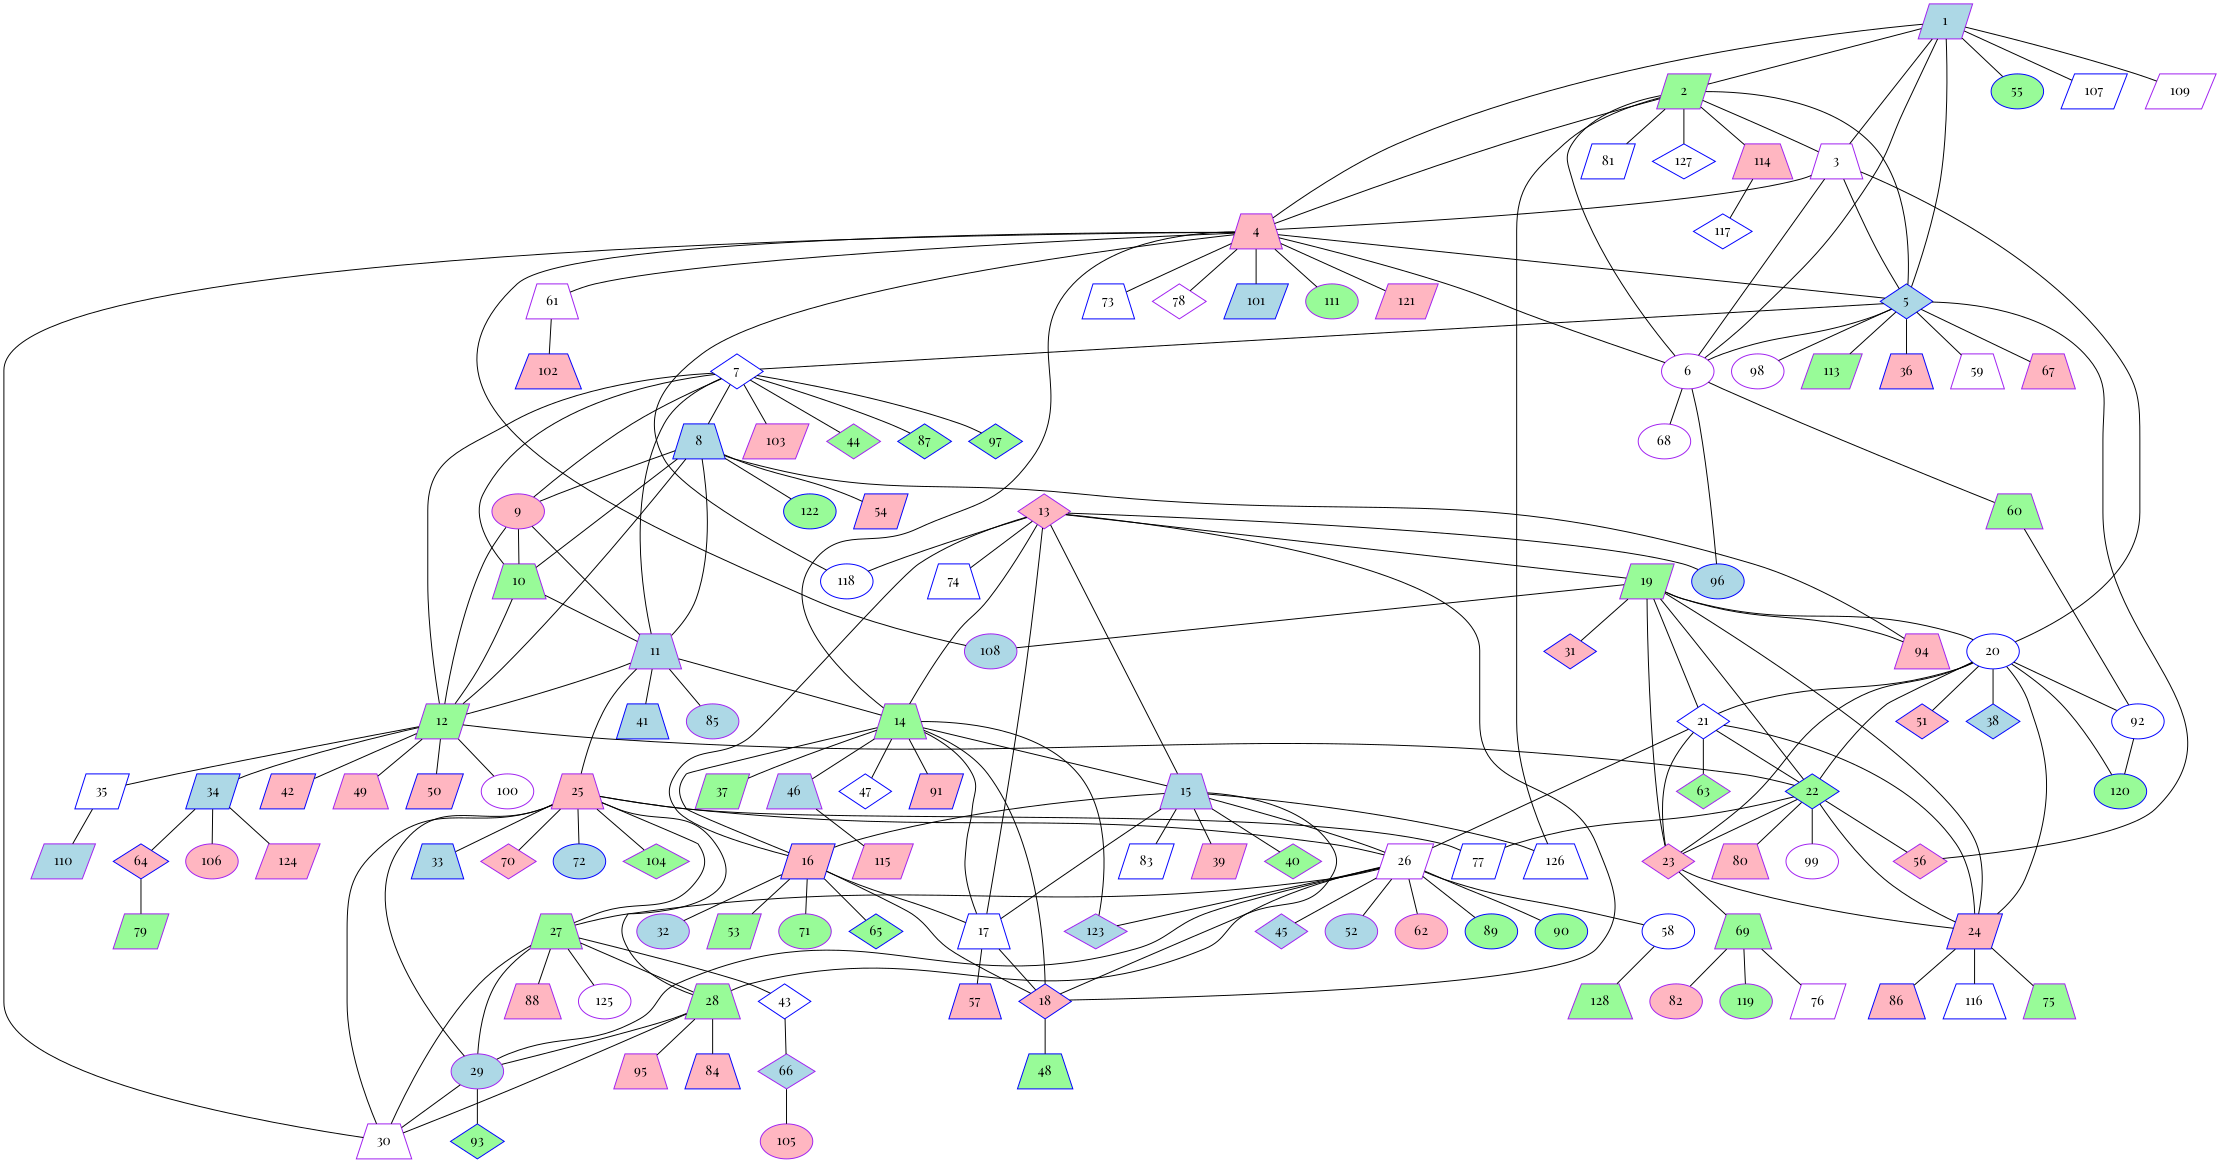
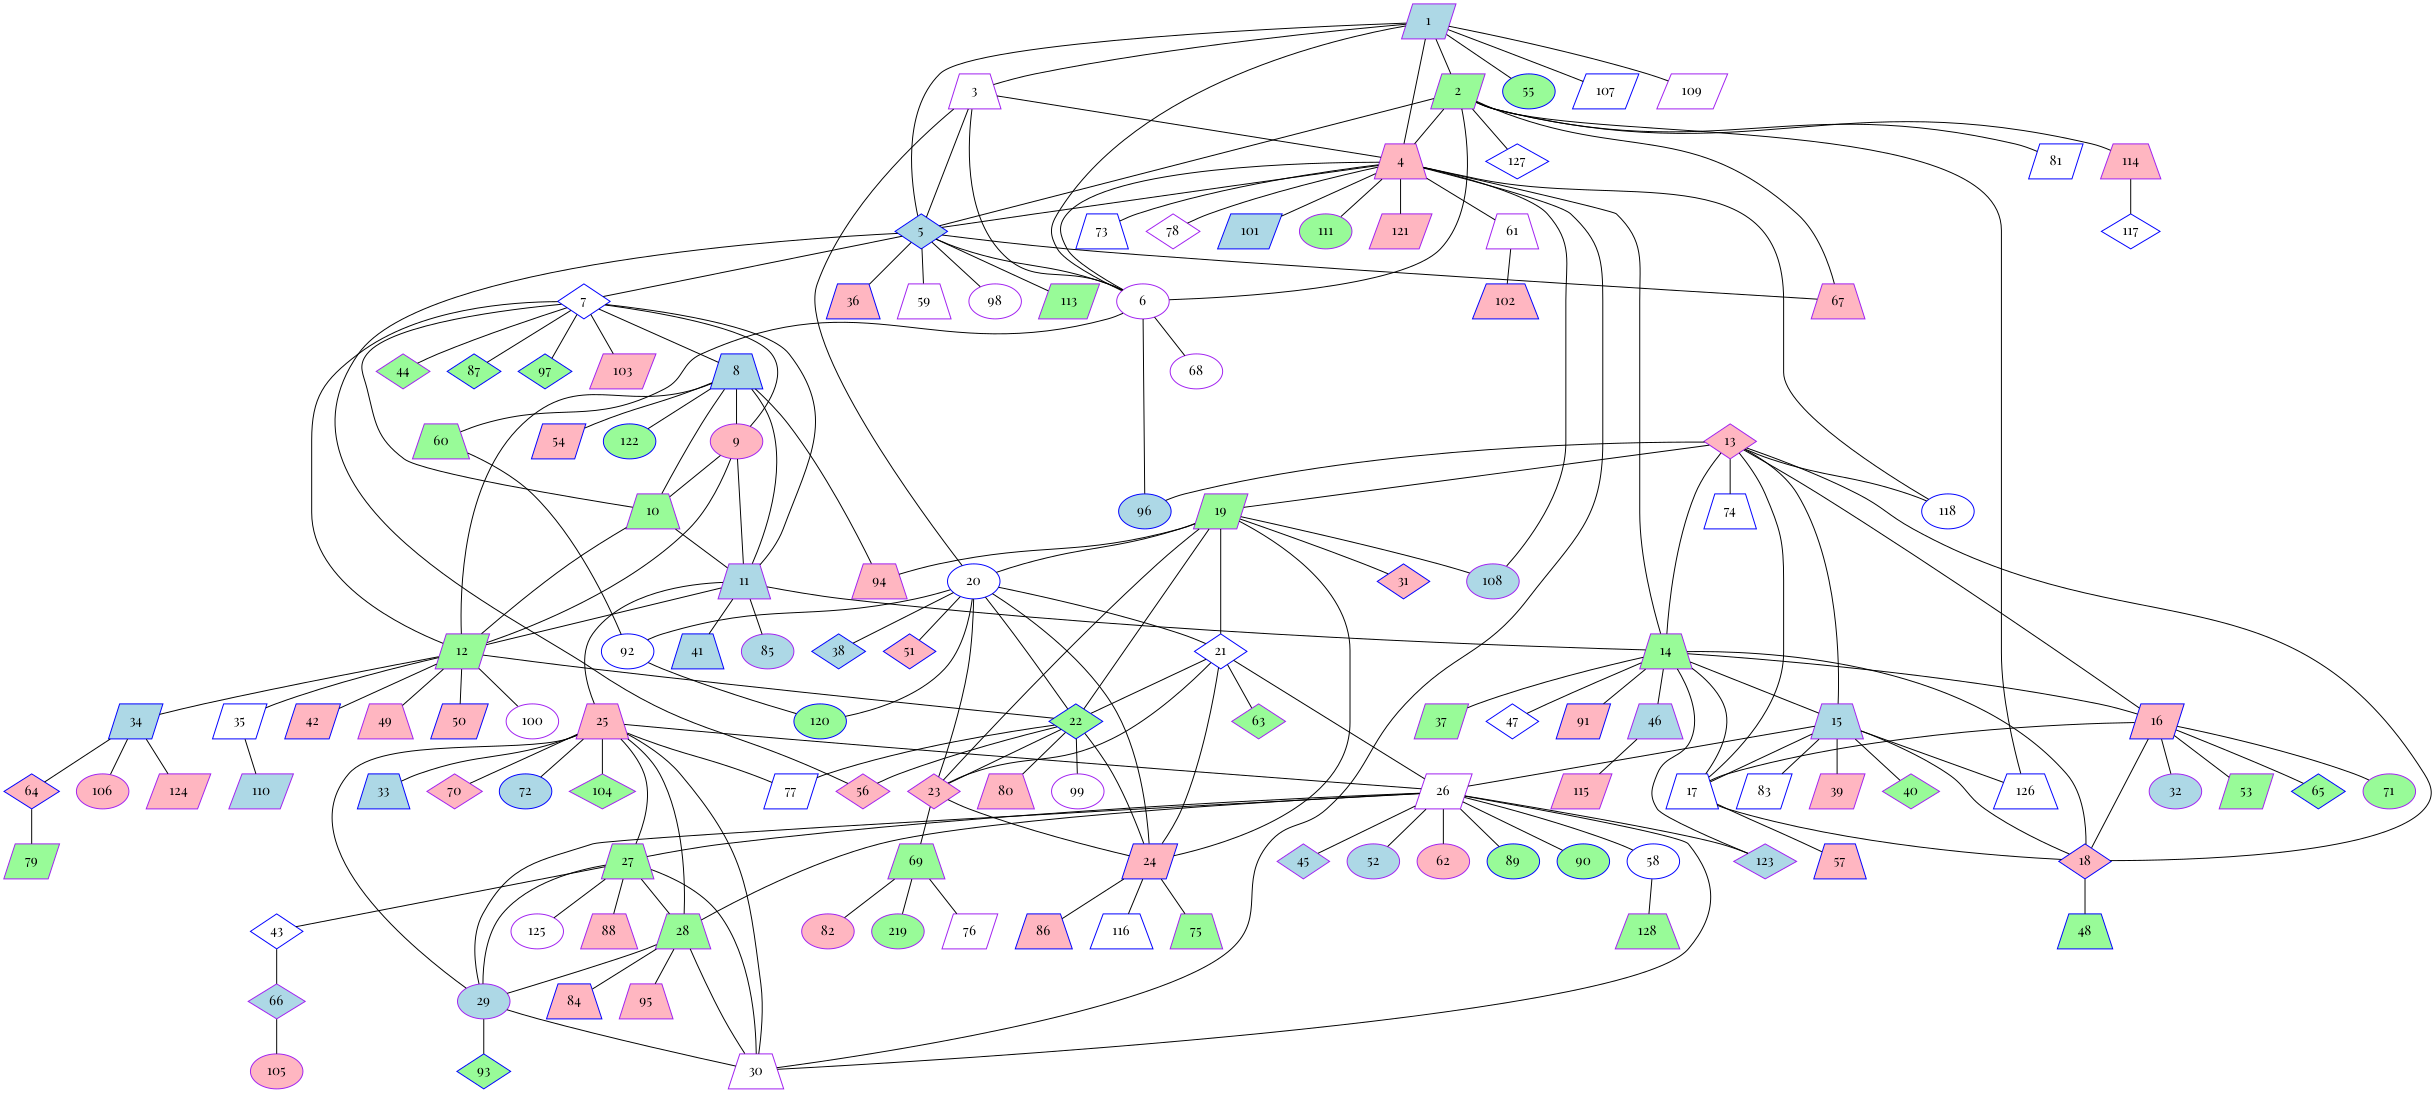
edge "2" -- "3": now "2" -- "67"
edge "15" -- "16": removed
node "119": label "119" -> "219"
edge "26" -- "30": added
